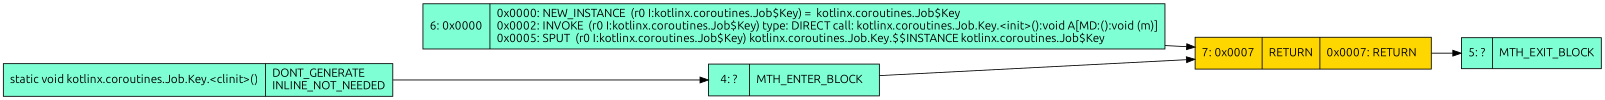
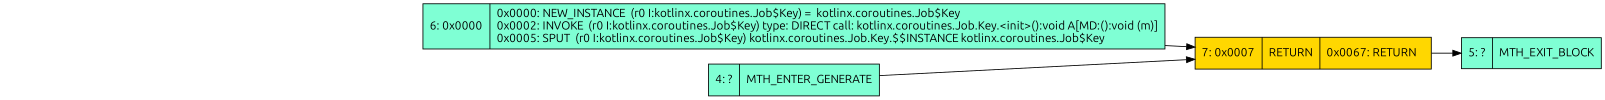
node "7: 0x0007": text "0x0007: RETURN" -> "0x0067: RETURN"
node "static void kotlinx.coroutines.Job.Key.<clinit>()": removed
node "4: ?": text "MTH_ENTER_BLOCK" -> "MTH_ENTER_GENERATE"
